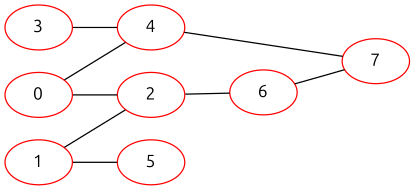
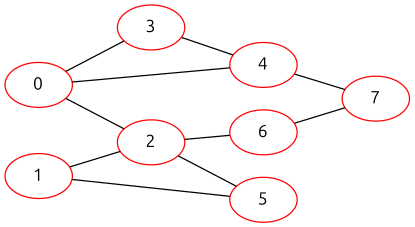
edge "3" -- "0": added
edge "2" -- "5": added
